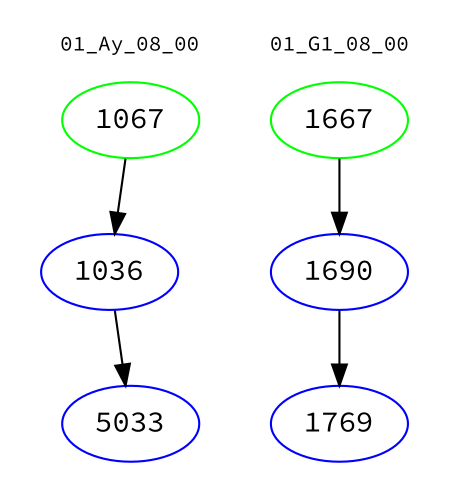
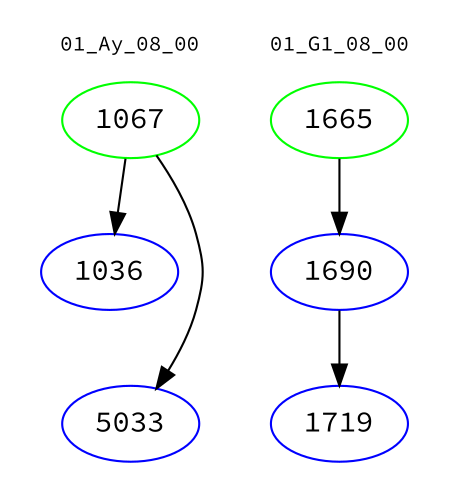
node "1667": label "1667" -> "1665"
edge "1036" -> "5033": now "1067" -> "5033"
node "1769": label "1769" -> "1719"
